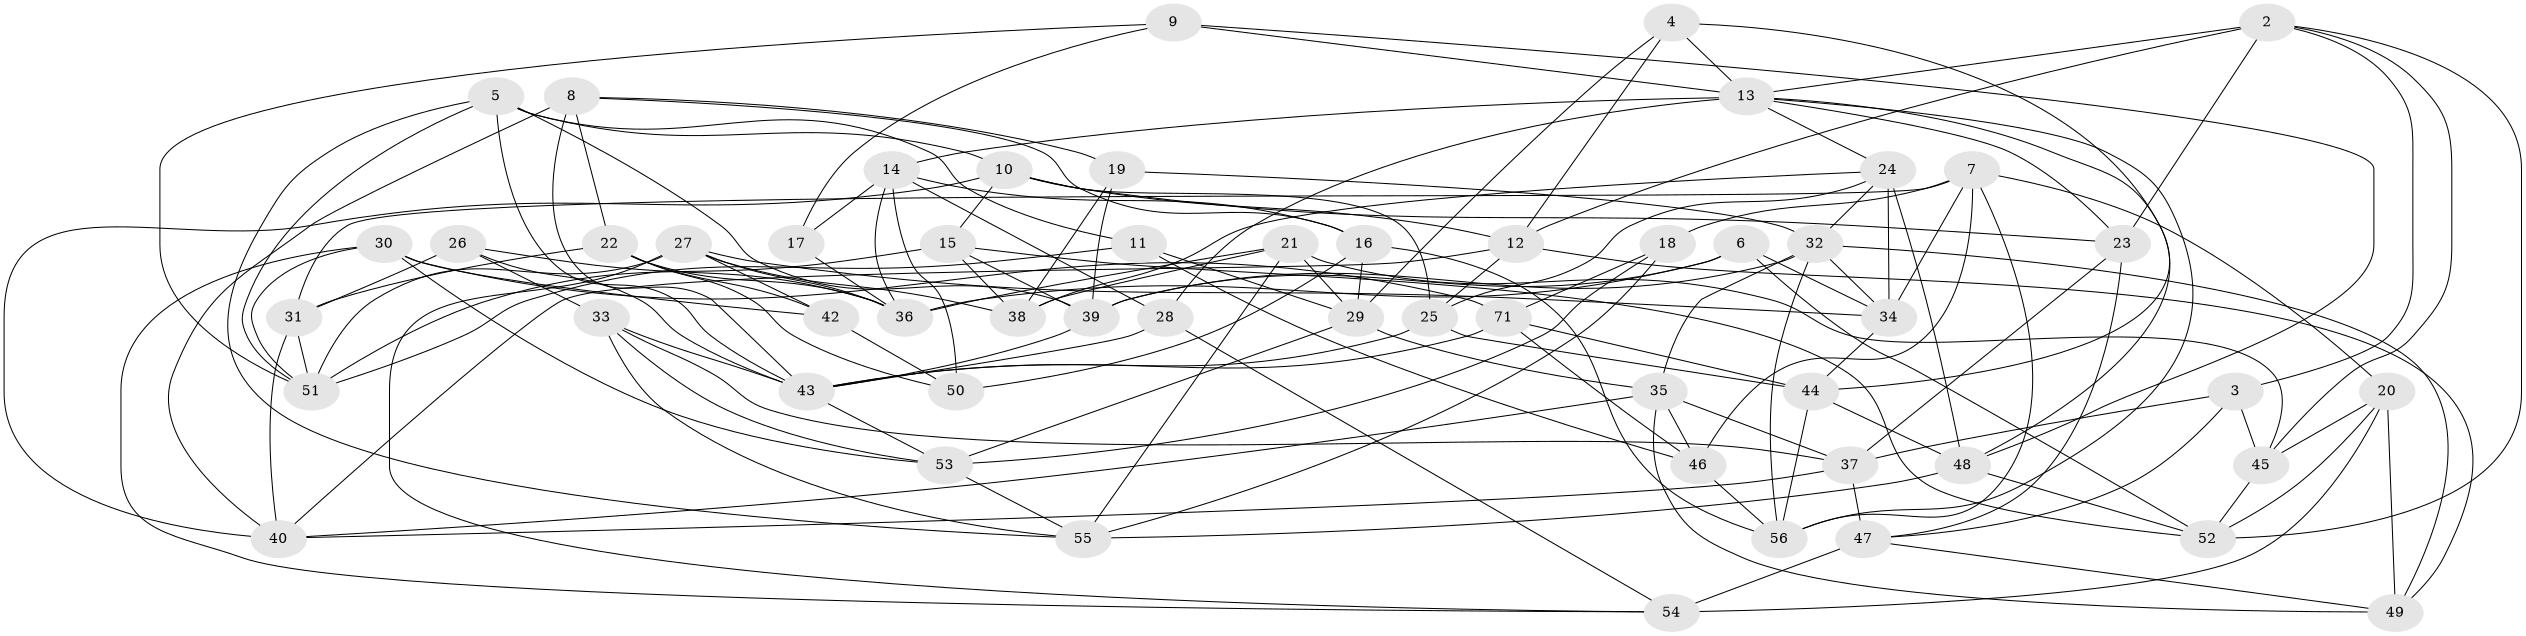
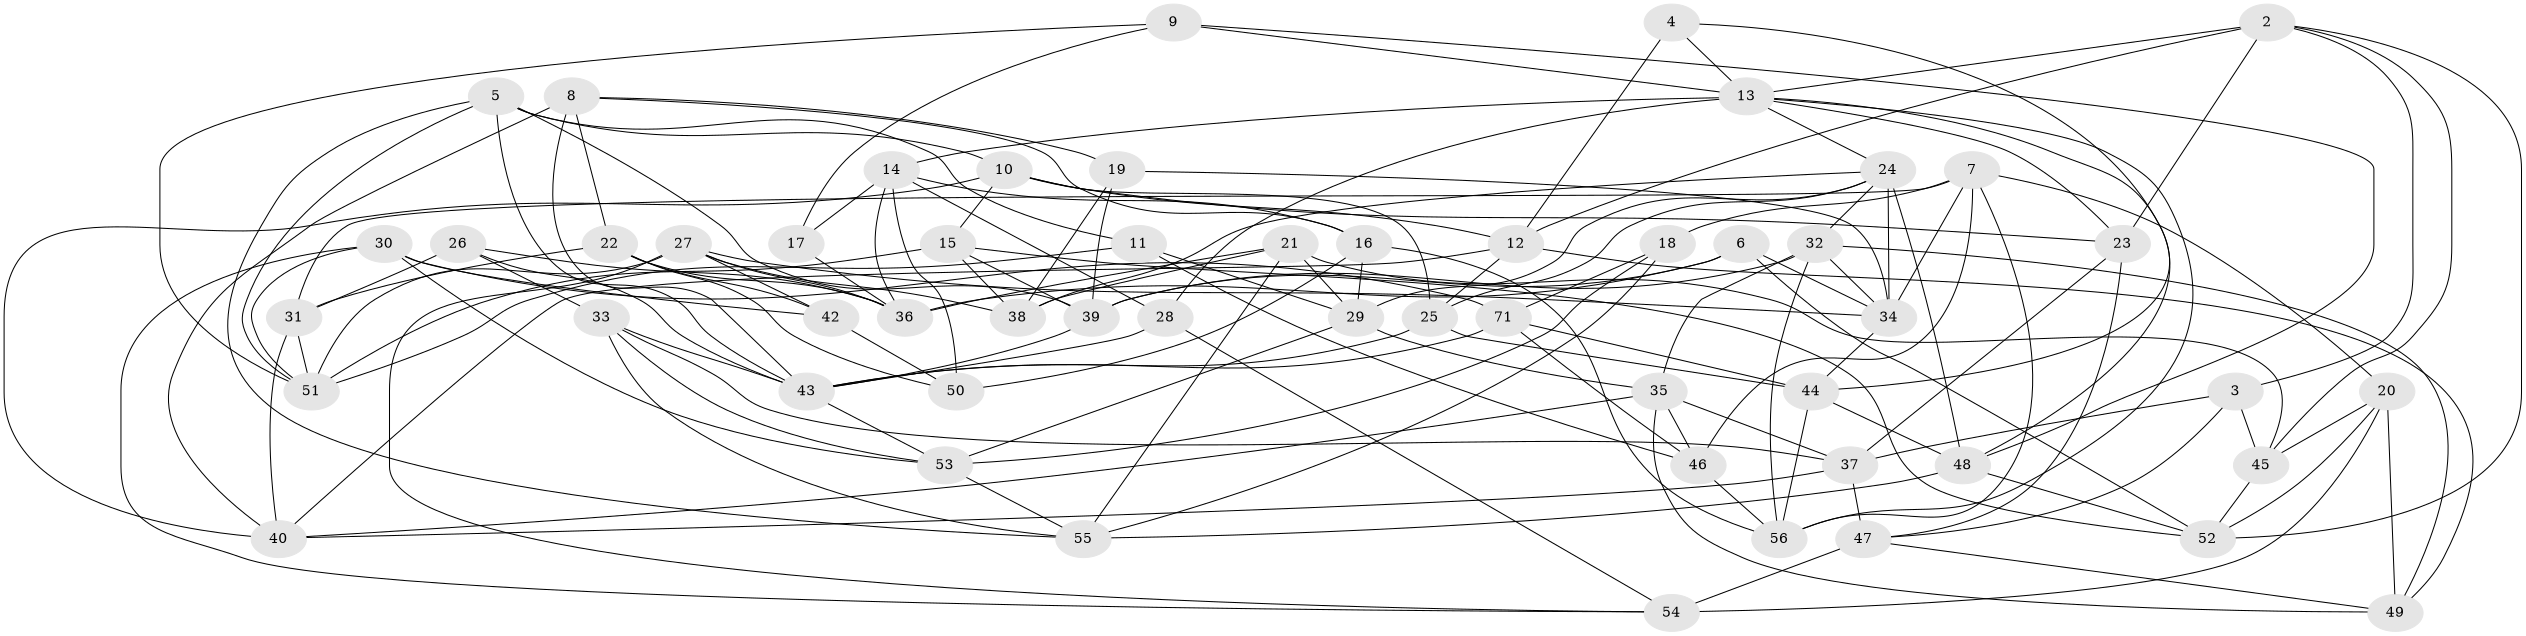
edge "4" -- "29": now "24" -- "29"
edge "19" -- "32": now "19" -- "34"
